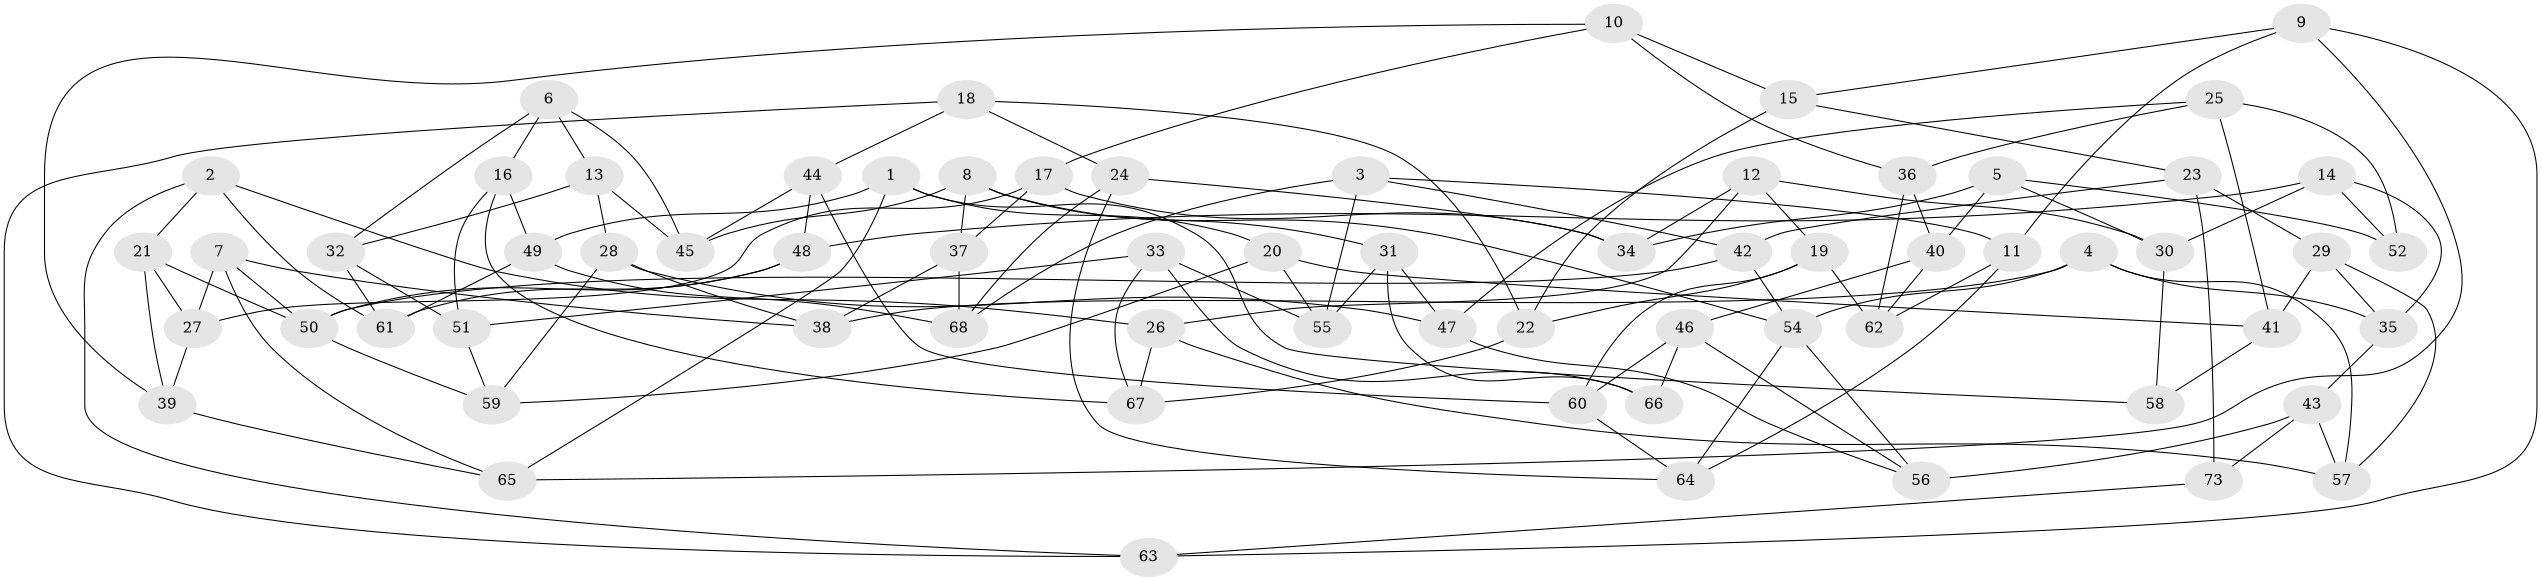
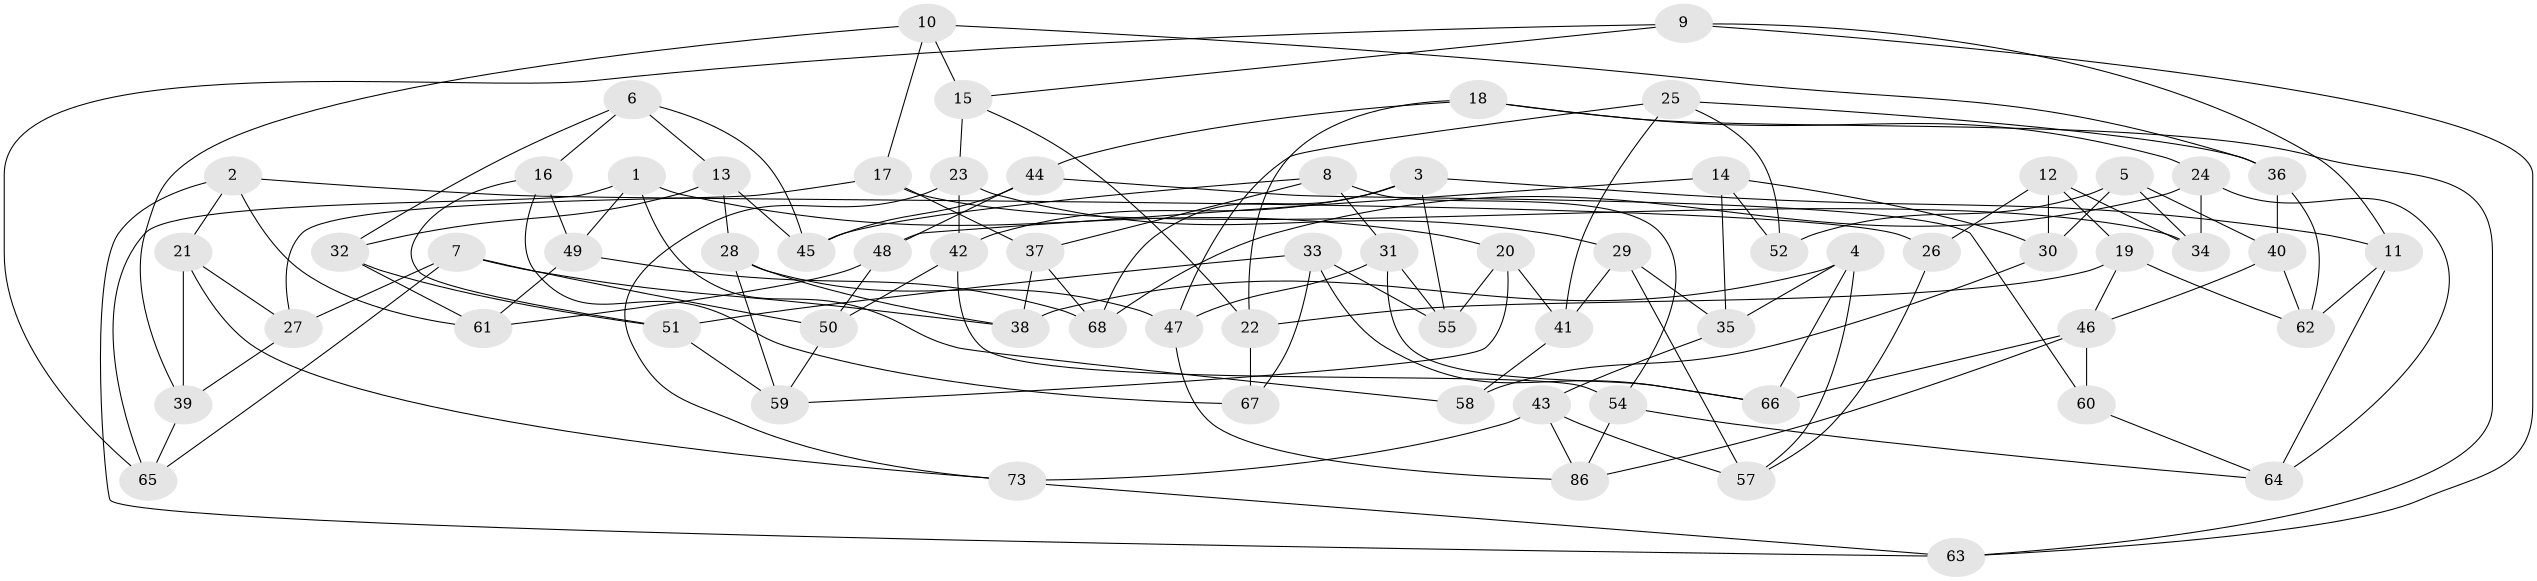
edge "21" -- "50": now "21" -- "73"
edge "4" -- "54": now "4" -- "66"
edge "19" -- "60": now "19" -- "46"
edge "26" -- "67": removed
node "56": label "56" -> "86"
